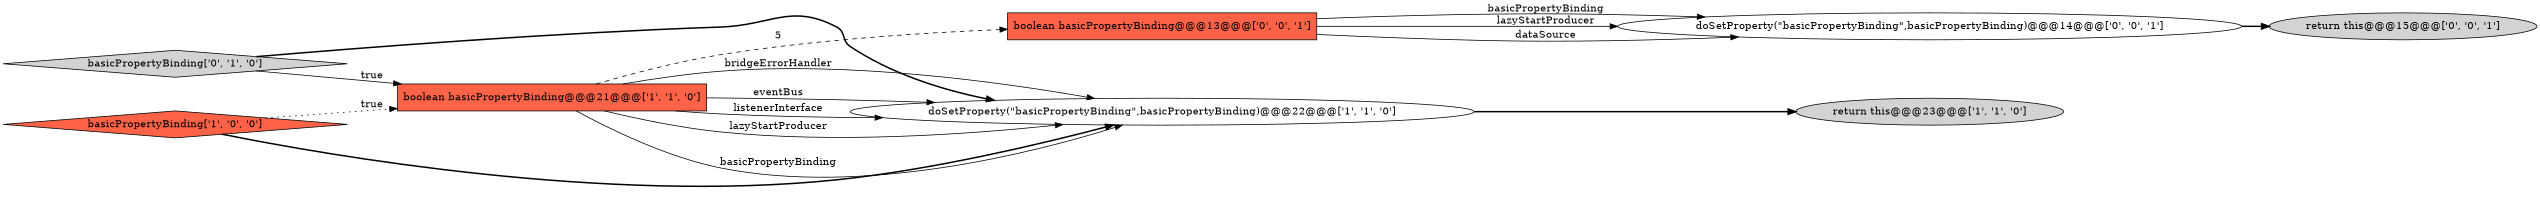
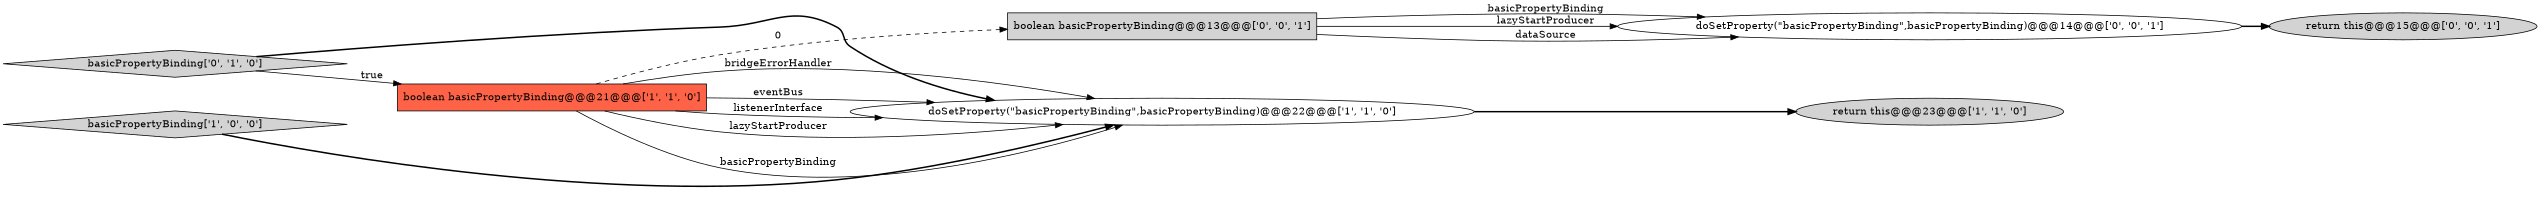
node "boolean basicPropertyBinding@@@13@@@['0', '0', '1']": fillcolor tomato -> lightgray
edge "boolean basicPropertyBinding@@@21@@@['1', '1', '0']" -> "boolean basicPropertyBinding@@@13@@@['0', '0', '1']": label "5" -> "0"
edge "basicPropertyBinding['1', '0', '0']" -> "boolean basicPropertyBinding@@@21@@@['1', '1', '0']": removed, label "true"
node "basicPropertyBinding['1', '0', '0']": fillcolor tomato -> lightgray
